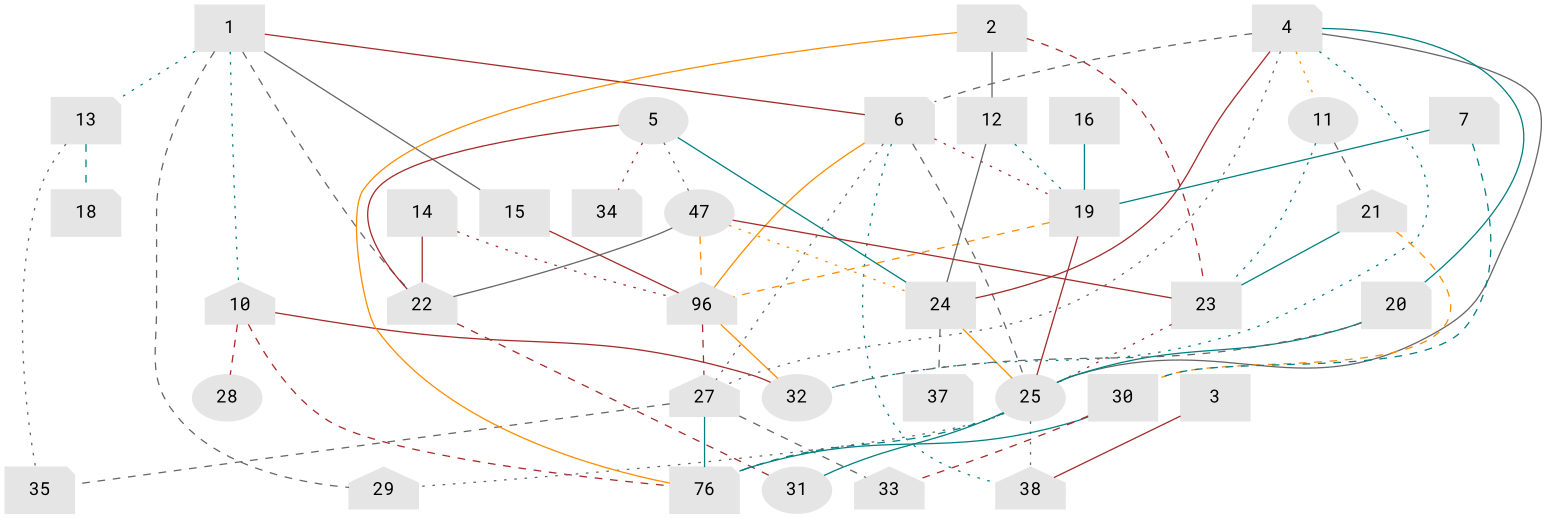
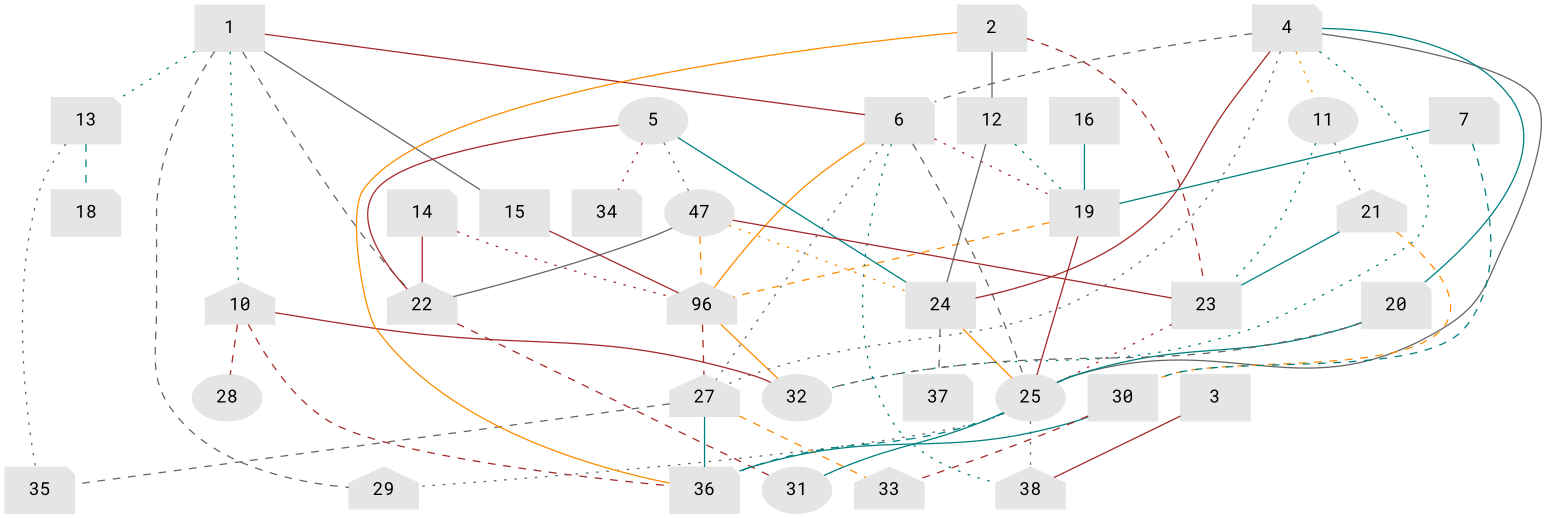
edge "11" -- "21": style dashed -> dotted
edge "27" -- "33": color gray40 -> darkorange
node "76": label "76" -> "36"
